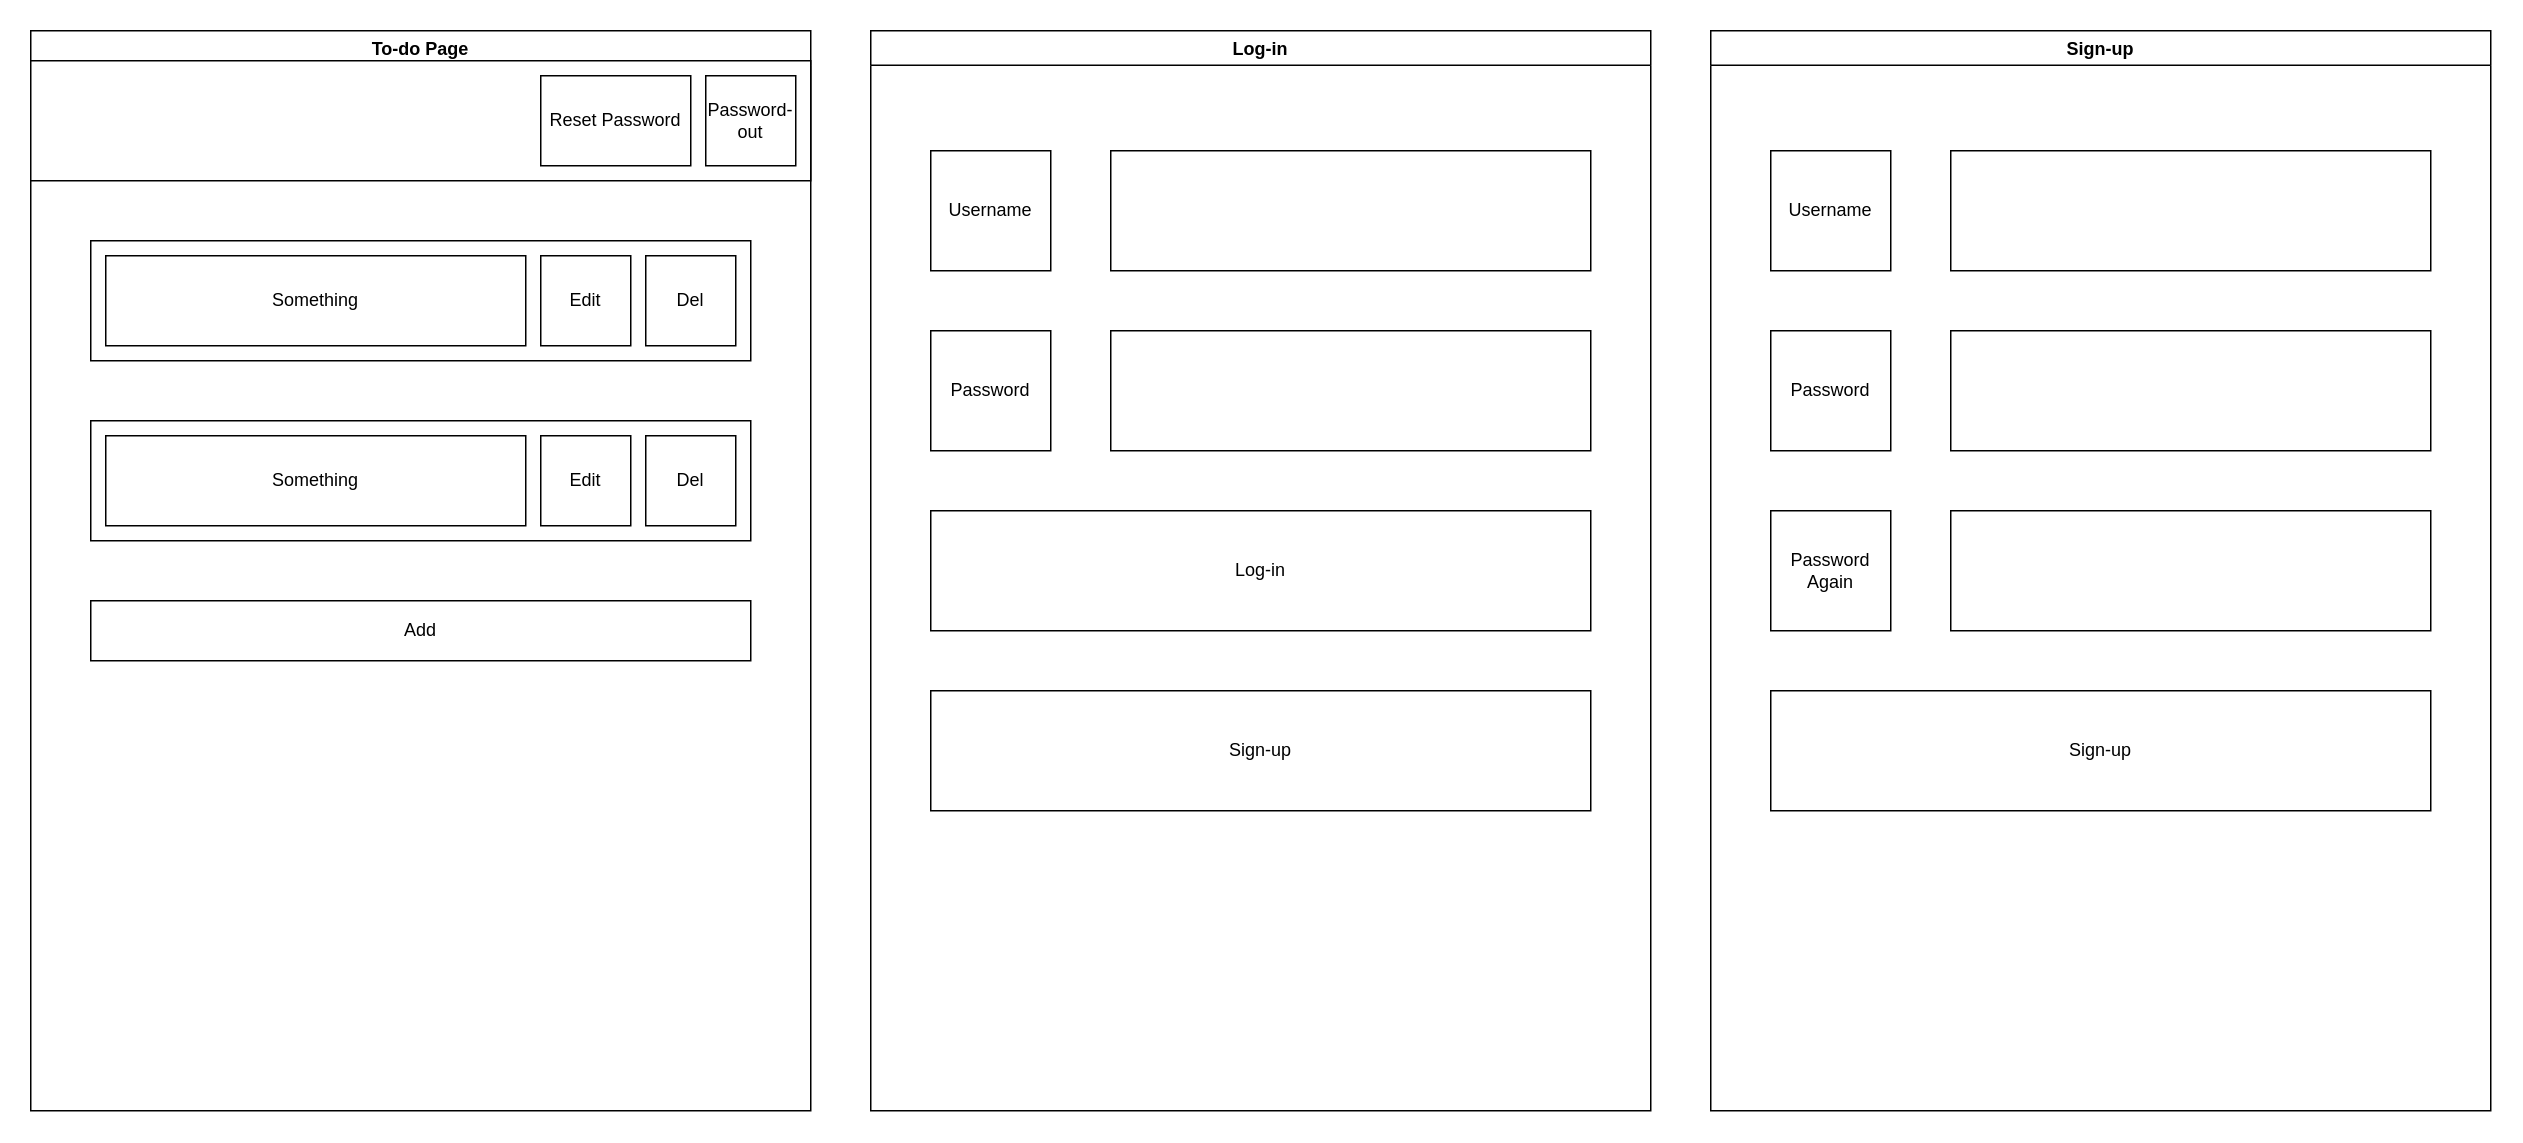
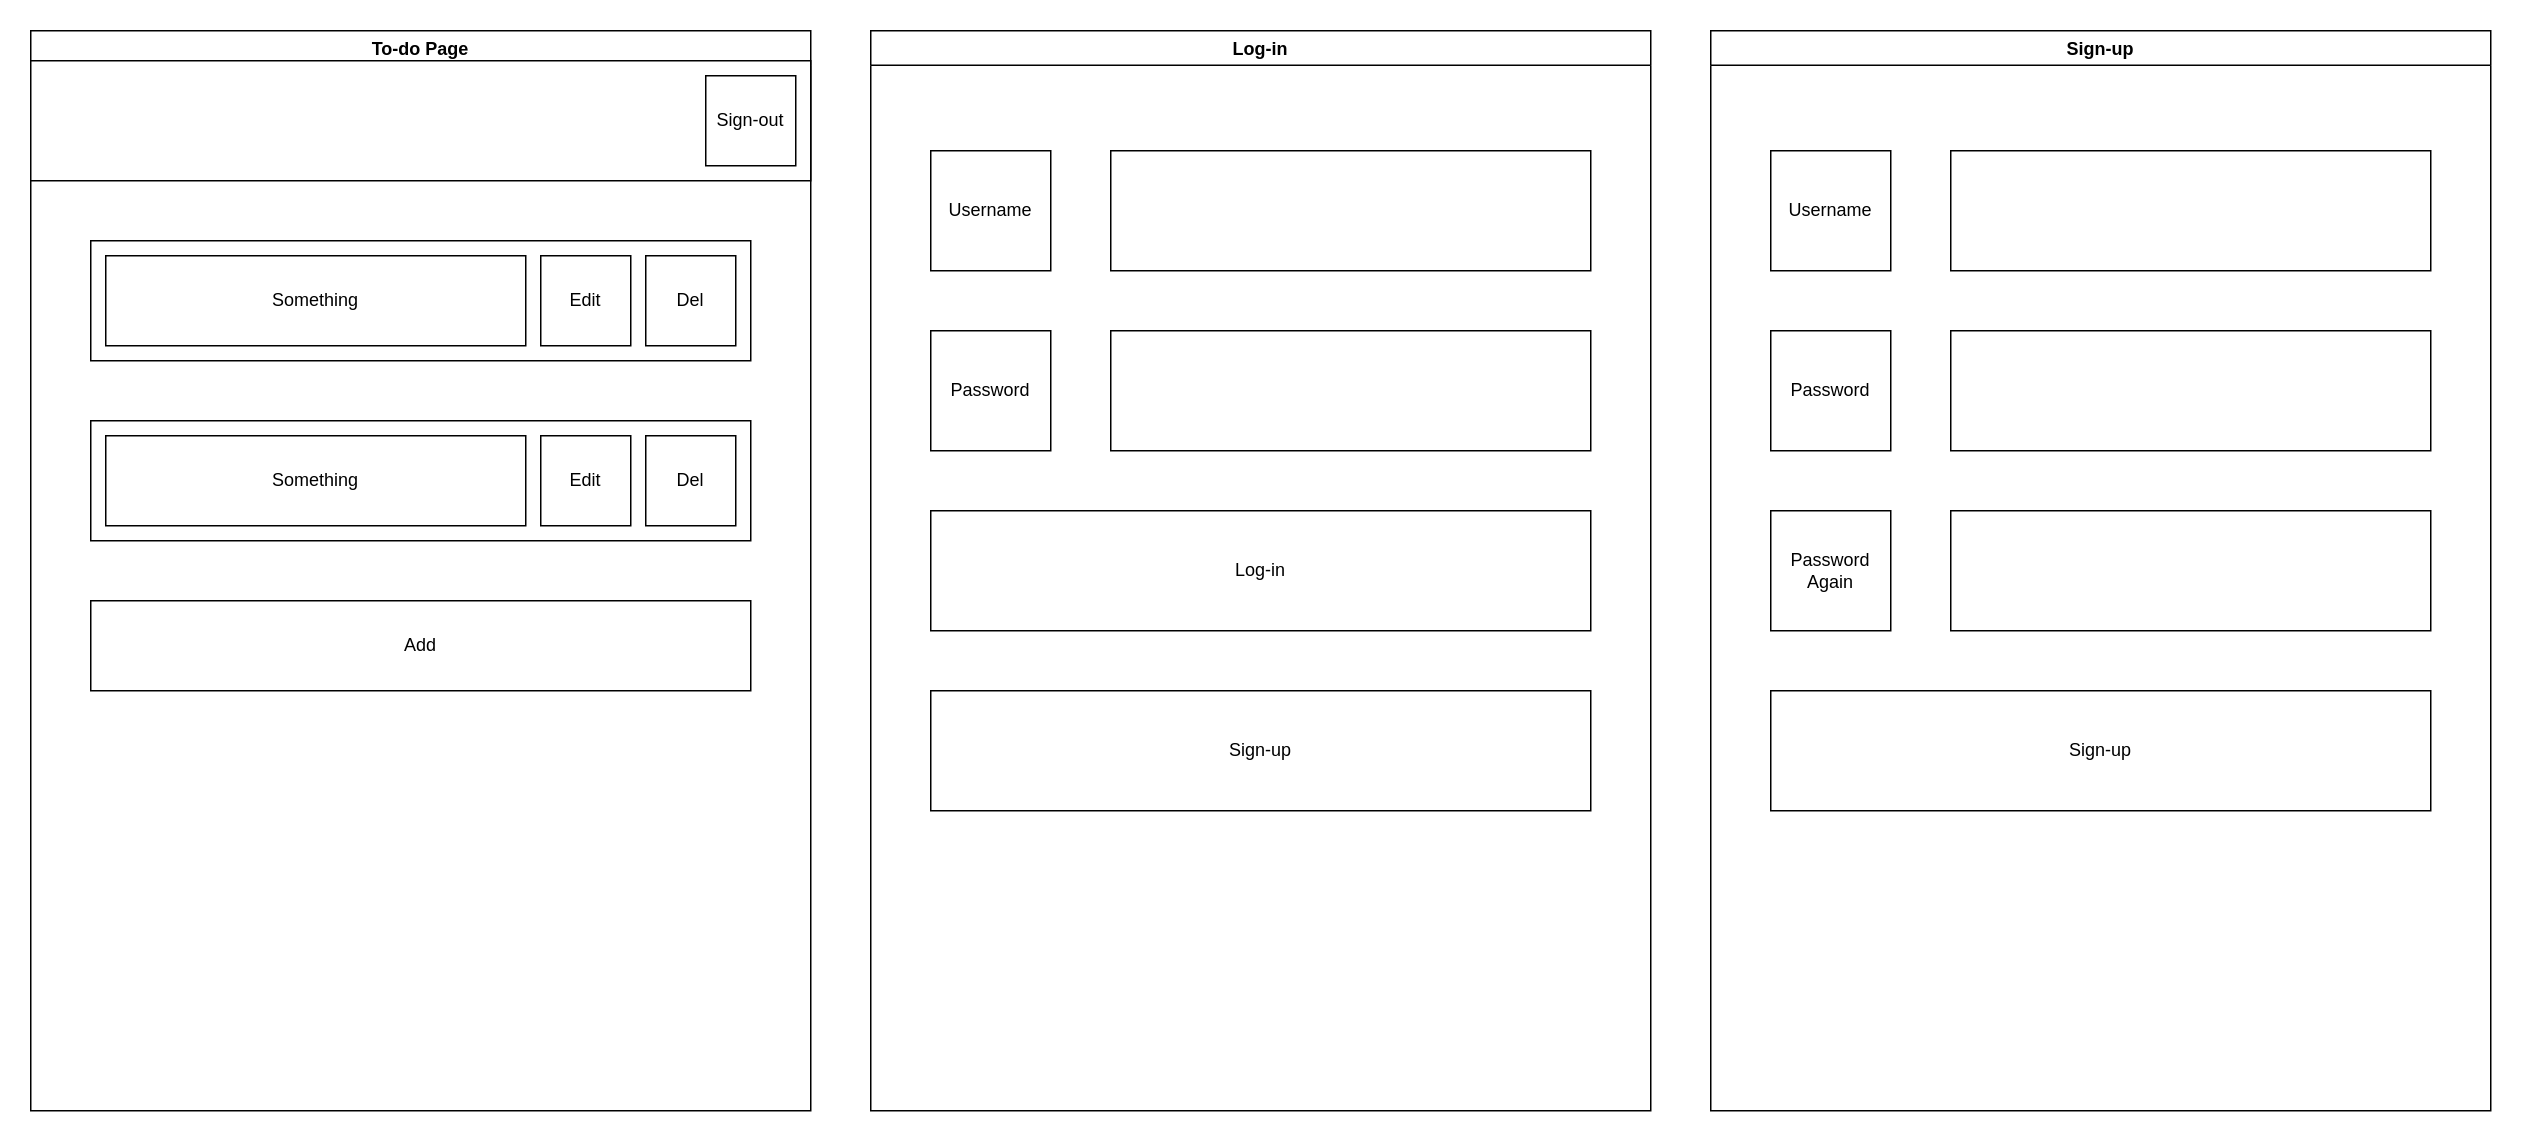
node "Reset Password": removed
node "Password-out": label "Password-out" -> "Sign-out"
node "Add": size 660x60 -> 660x90
